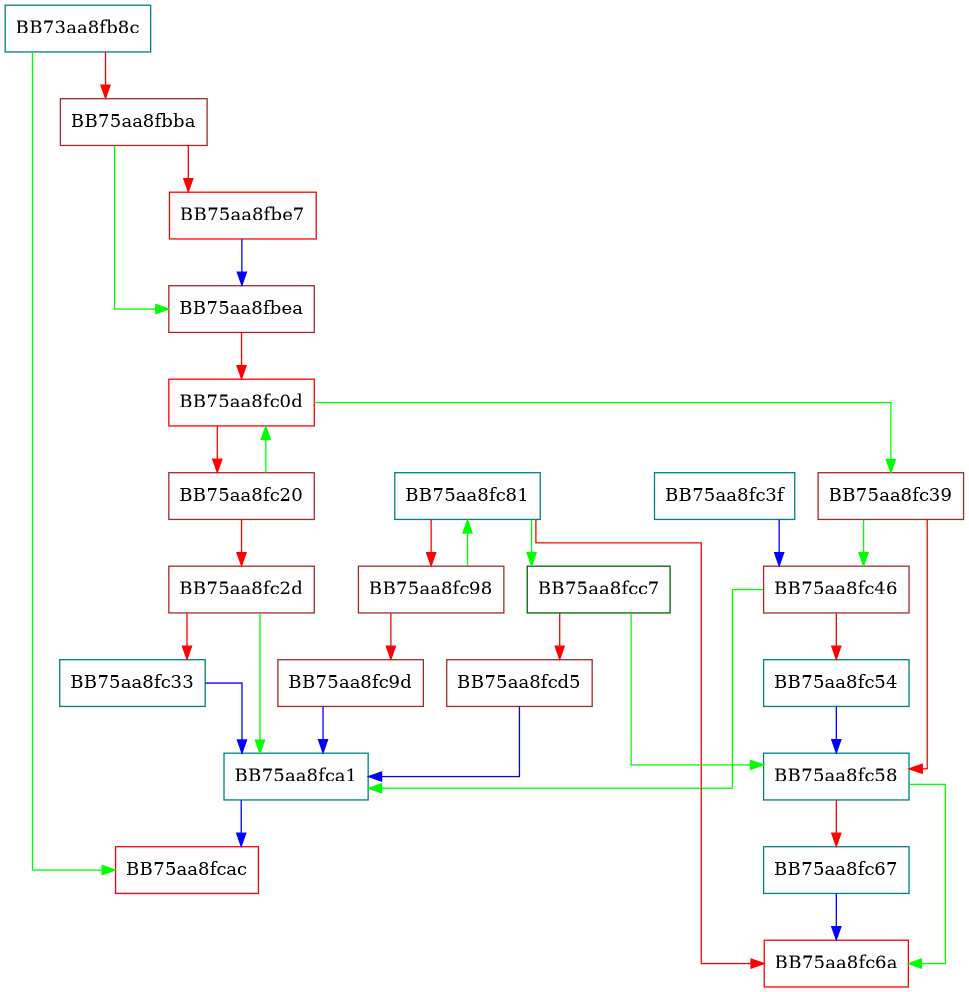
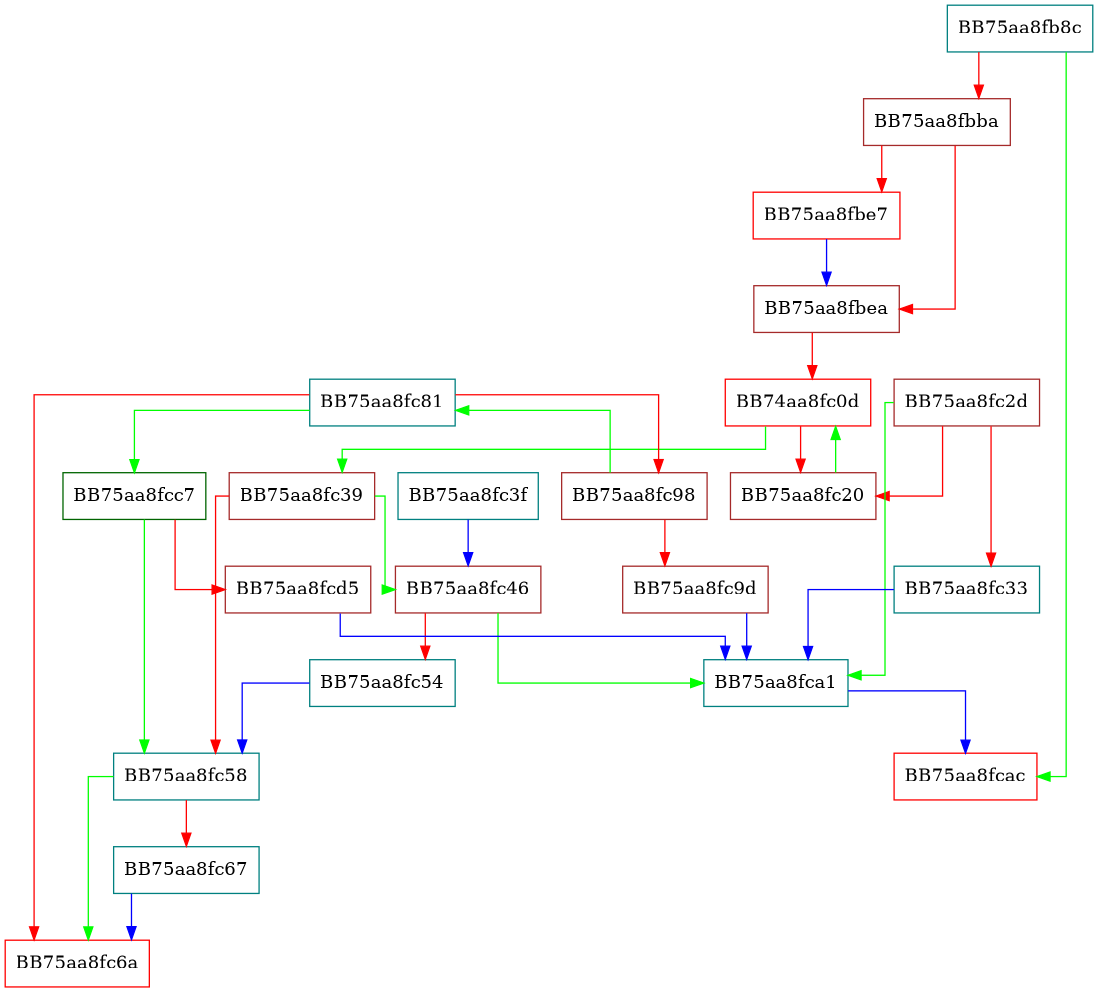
node "BB73aa8fb8c": label "BB73aa8fb8c" -> "BB75aa8fb8c"
edge "BB75aa8fbba" -> "BB75aa8fbea": color green -> red
node "BB75aa8fc0d": label "BB75aa8fc0d" -> "BB74aa8fc0d"
edge "BB75aa8fc20" -> "BB75aa8fc2d": reversed
